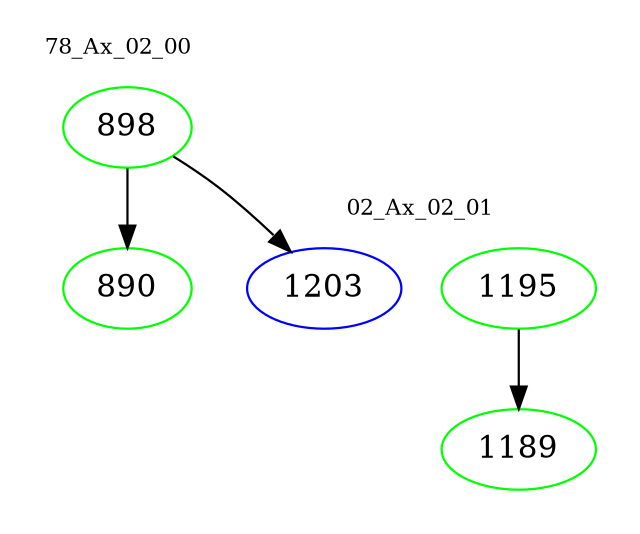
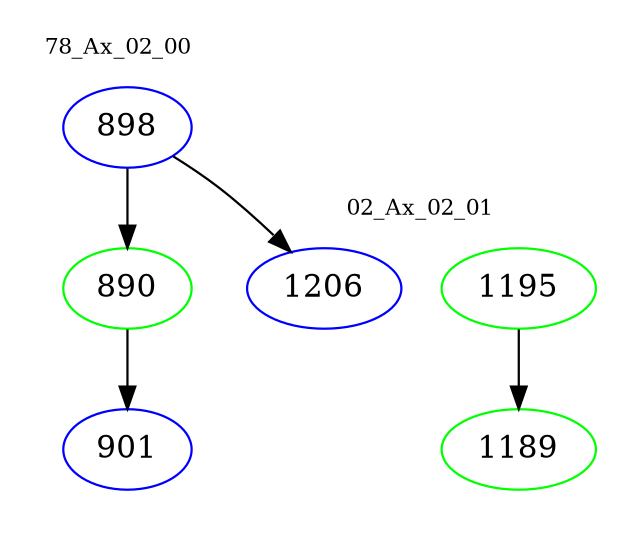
node "898": color green -> blue
node "1203": label "1203" -> "1206"
node "901": added
